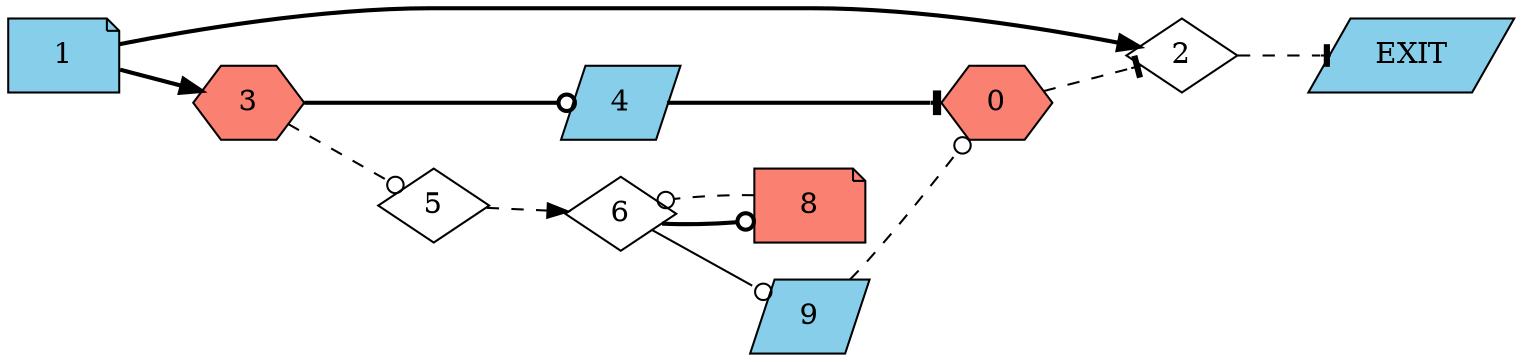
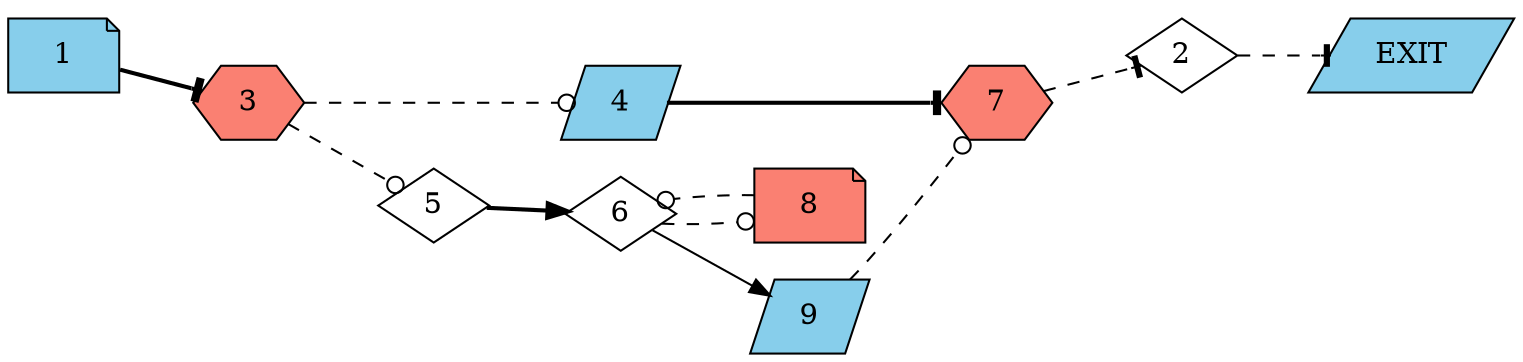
edge "1" -> "2": removed
edge "1" -> "3": arrowhead normal -> tee
edge "3" -> "4": style bold -> dashed
node "0": label "0" -> "7"
edge "5" -> "6": style dashed -> bold
edge "6" -> "8": style bold -> dashed
edge "6" -> "9": arrowhead odot -> normal
